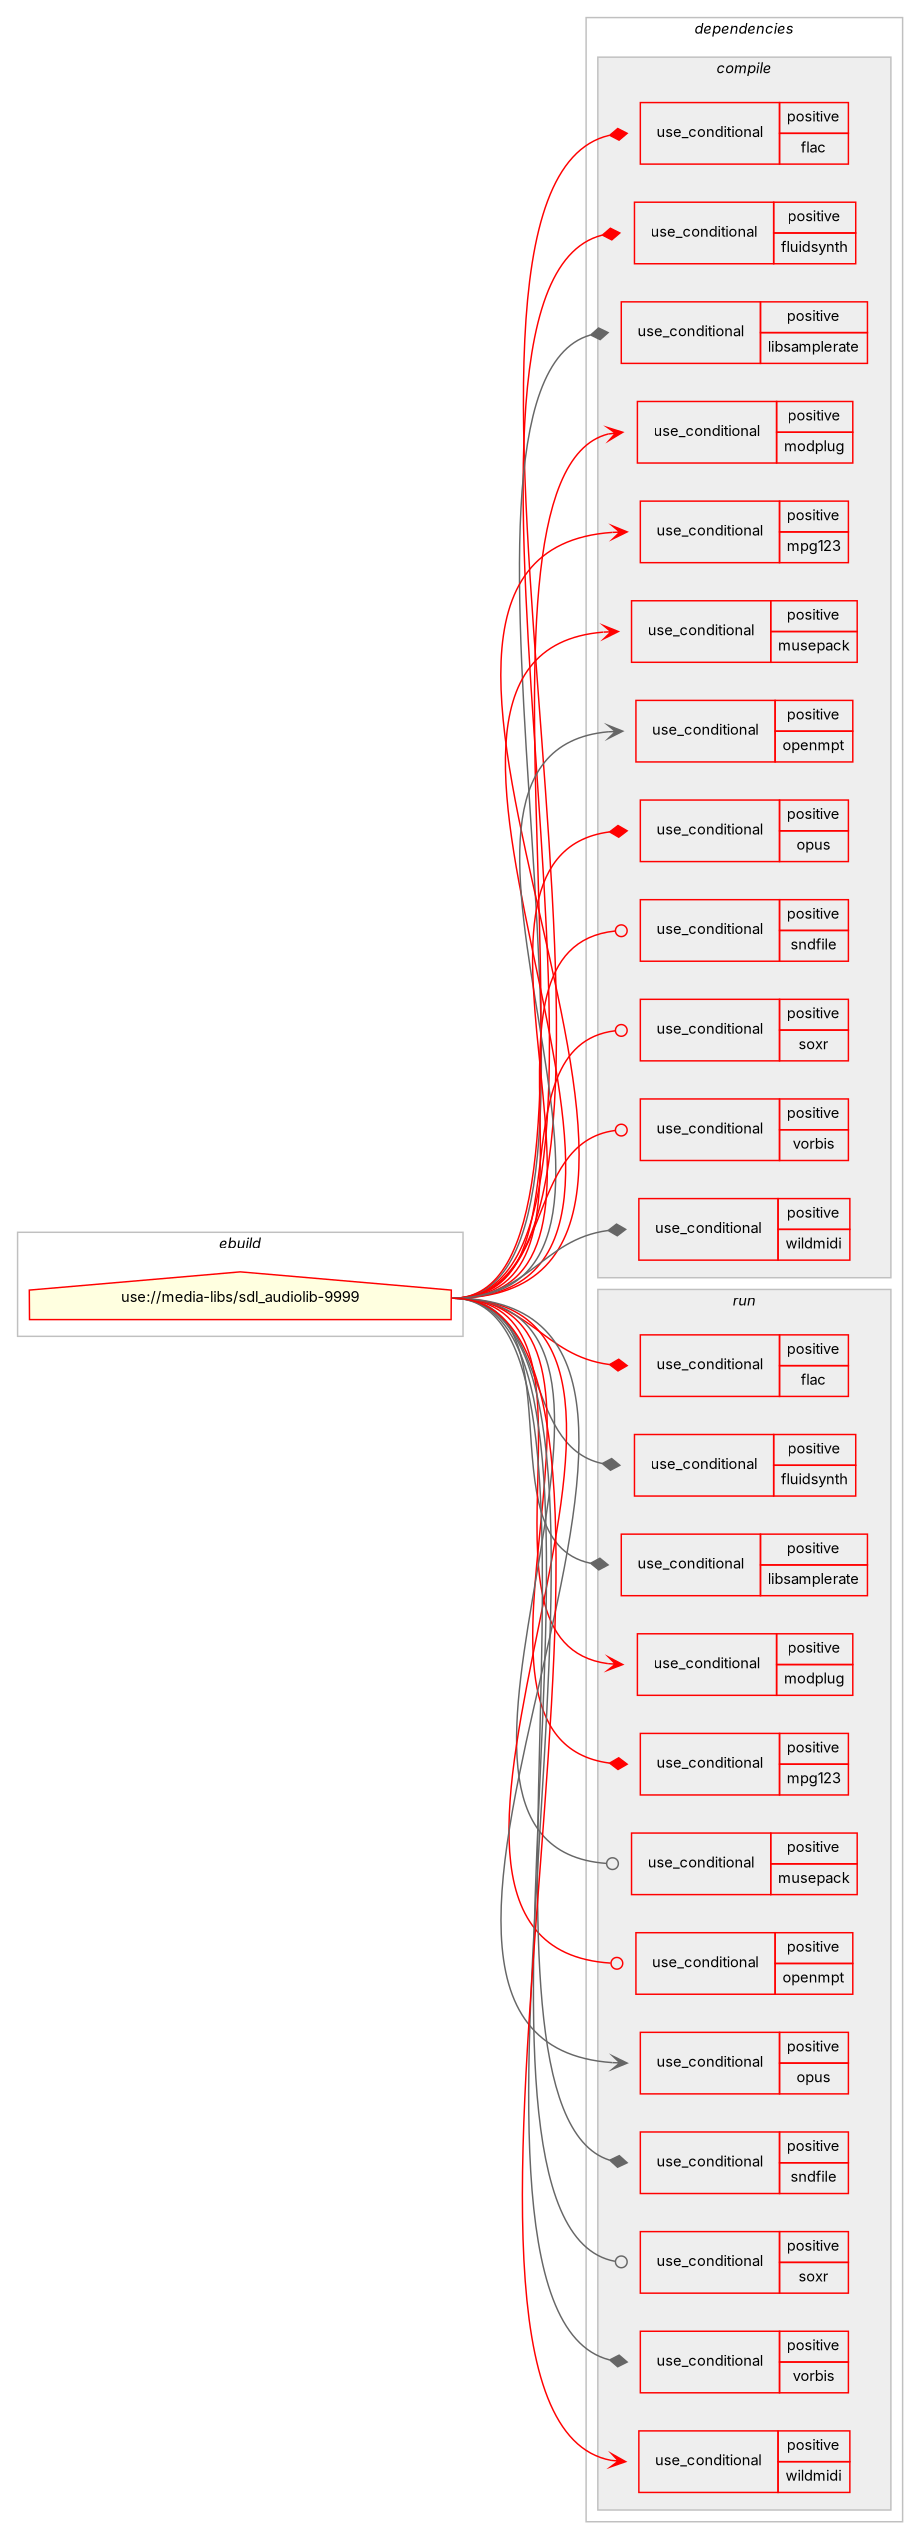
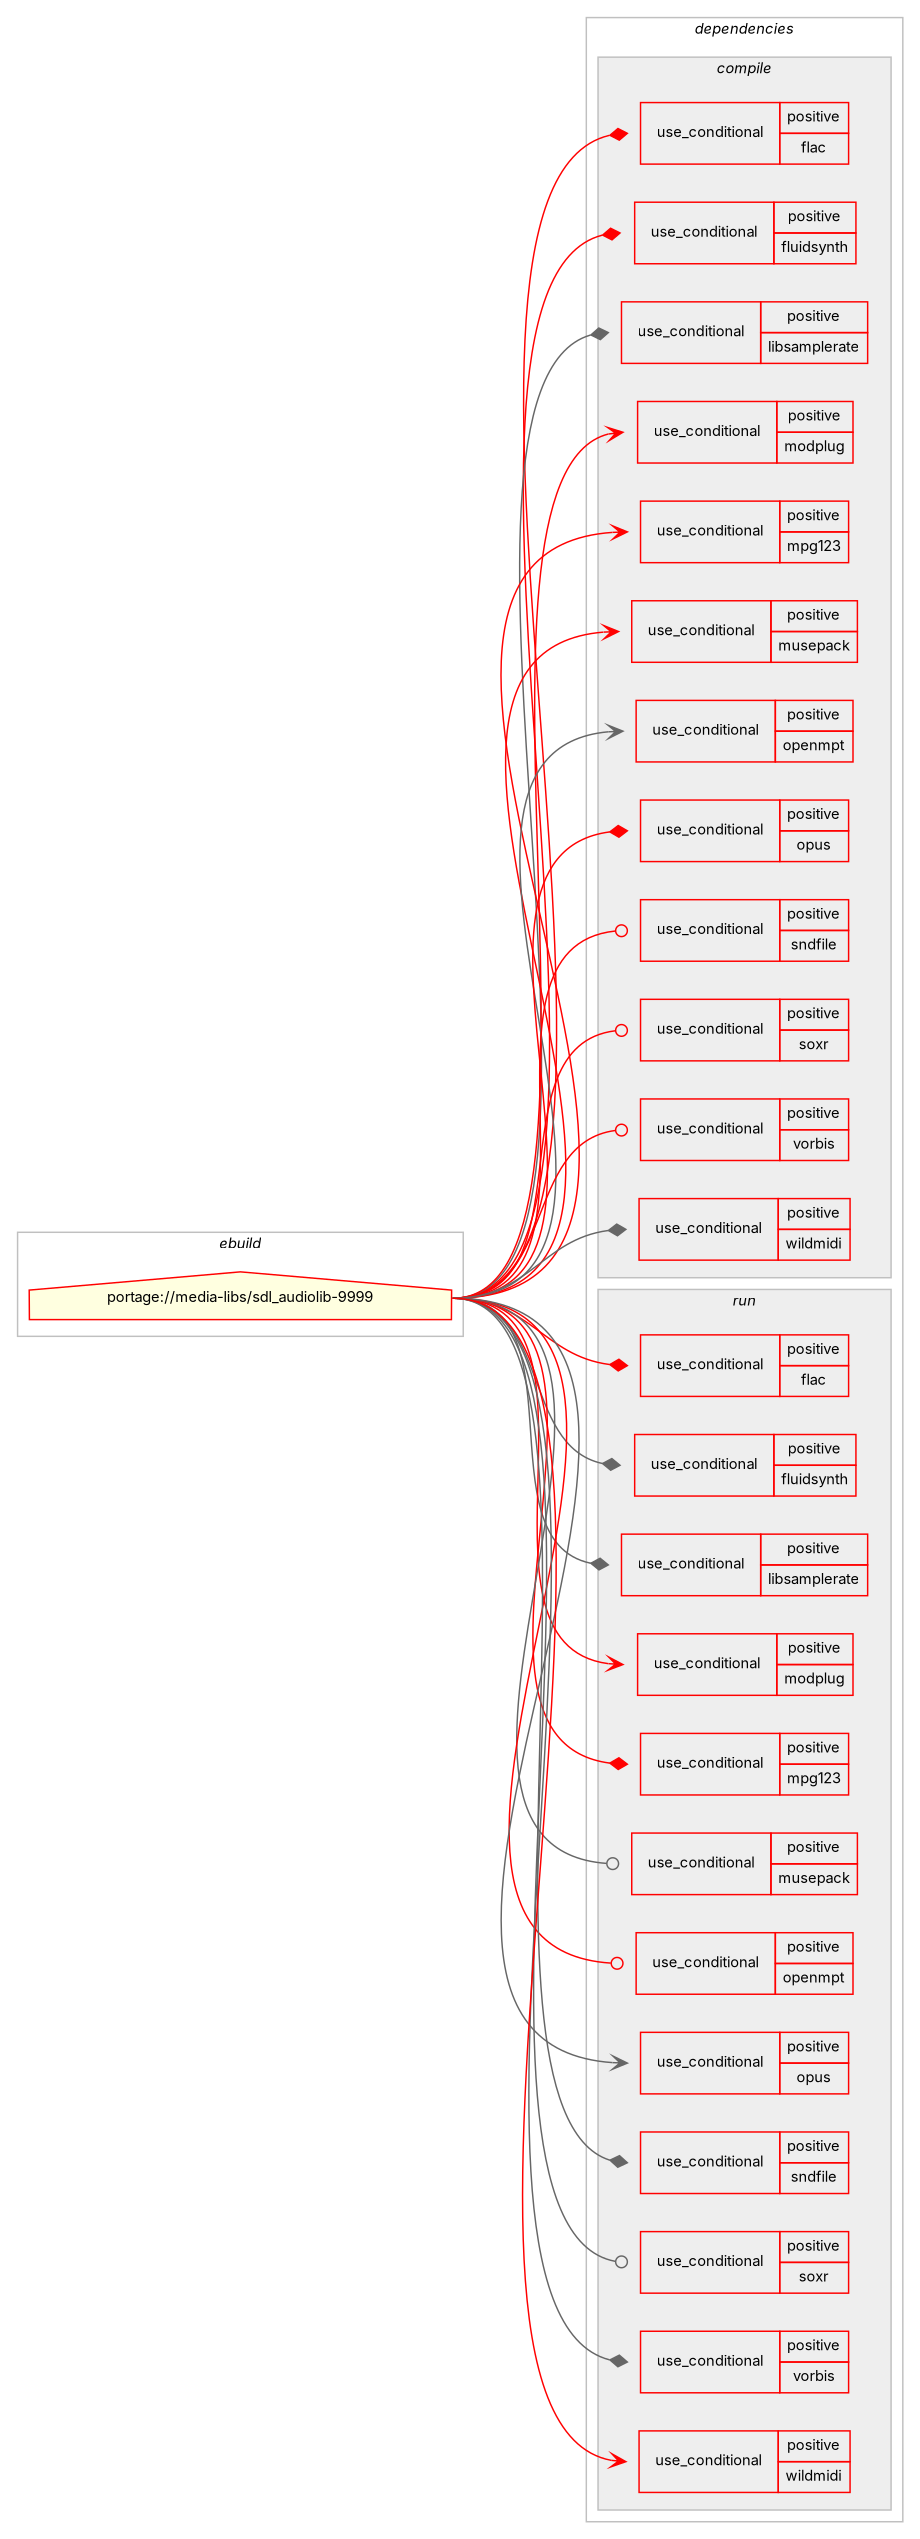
node "use://media-libs/sdl_audiolib-9999": label "use://media-libs/sdl_audiolib-9999" -> "portage://media-libs/sdl_audiolib-9999"
